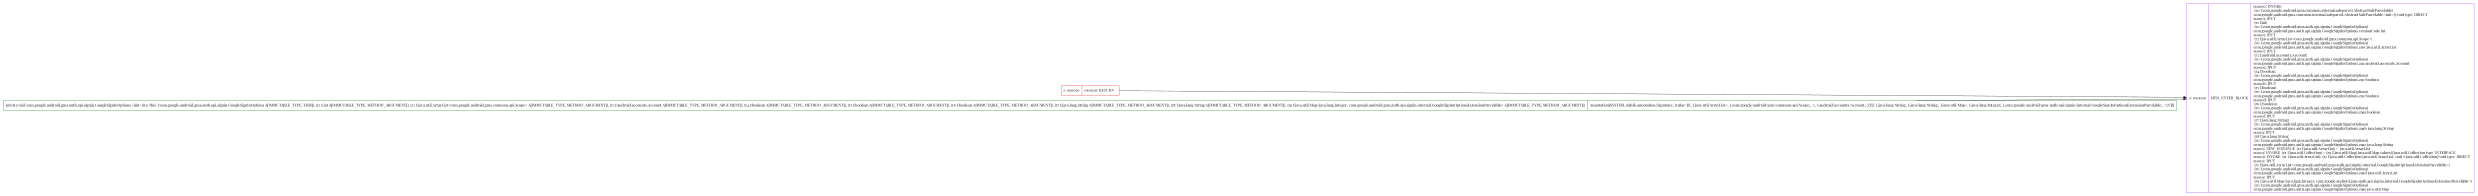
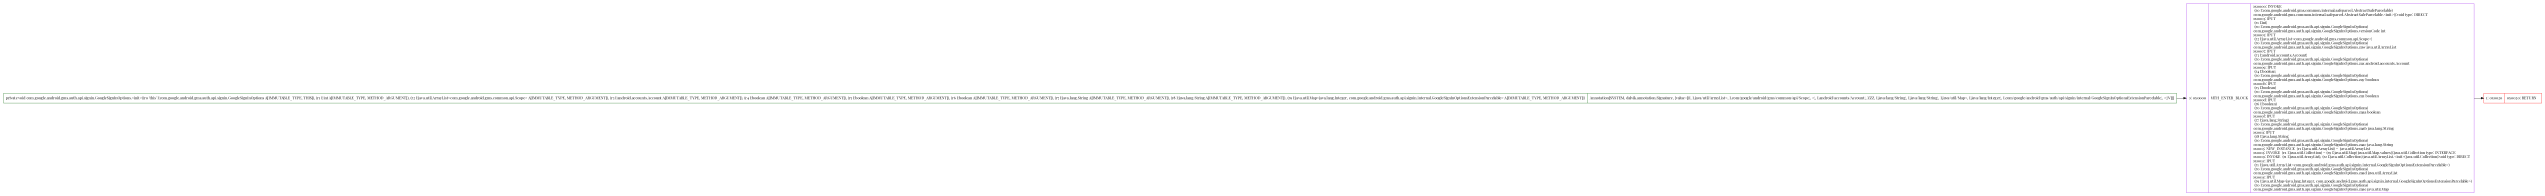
edge "1: 0x0020" -> "0: 0x0000": reversed
